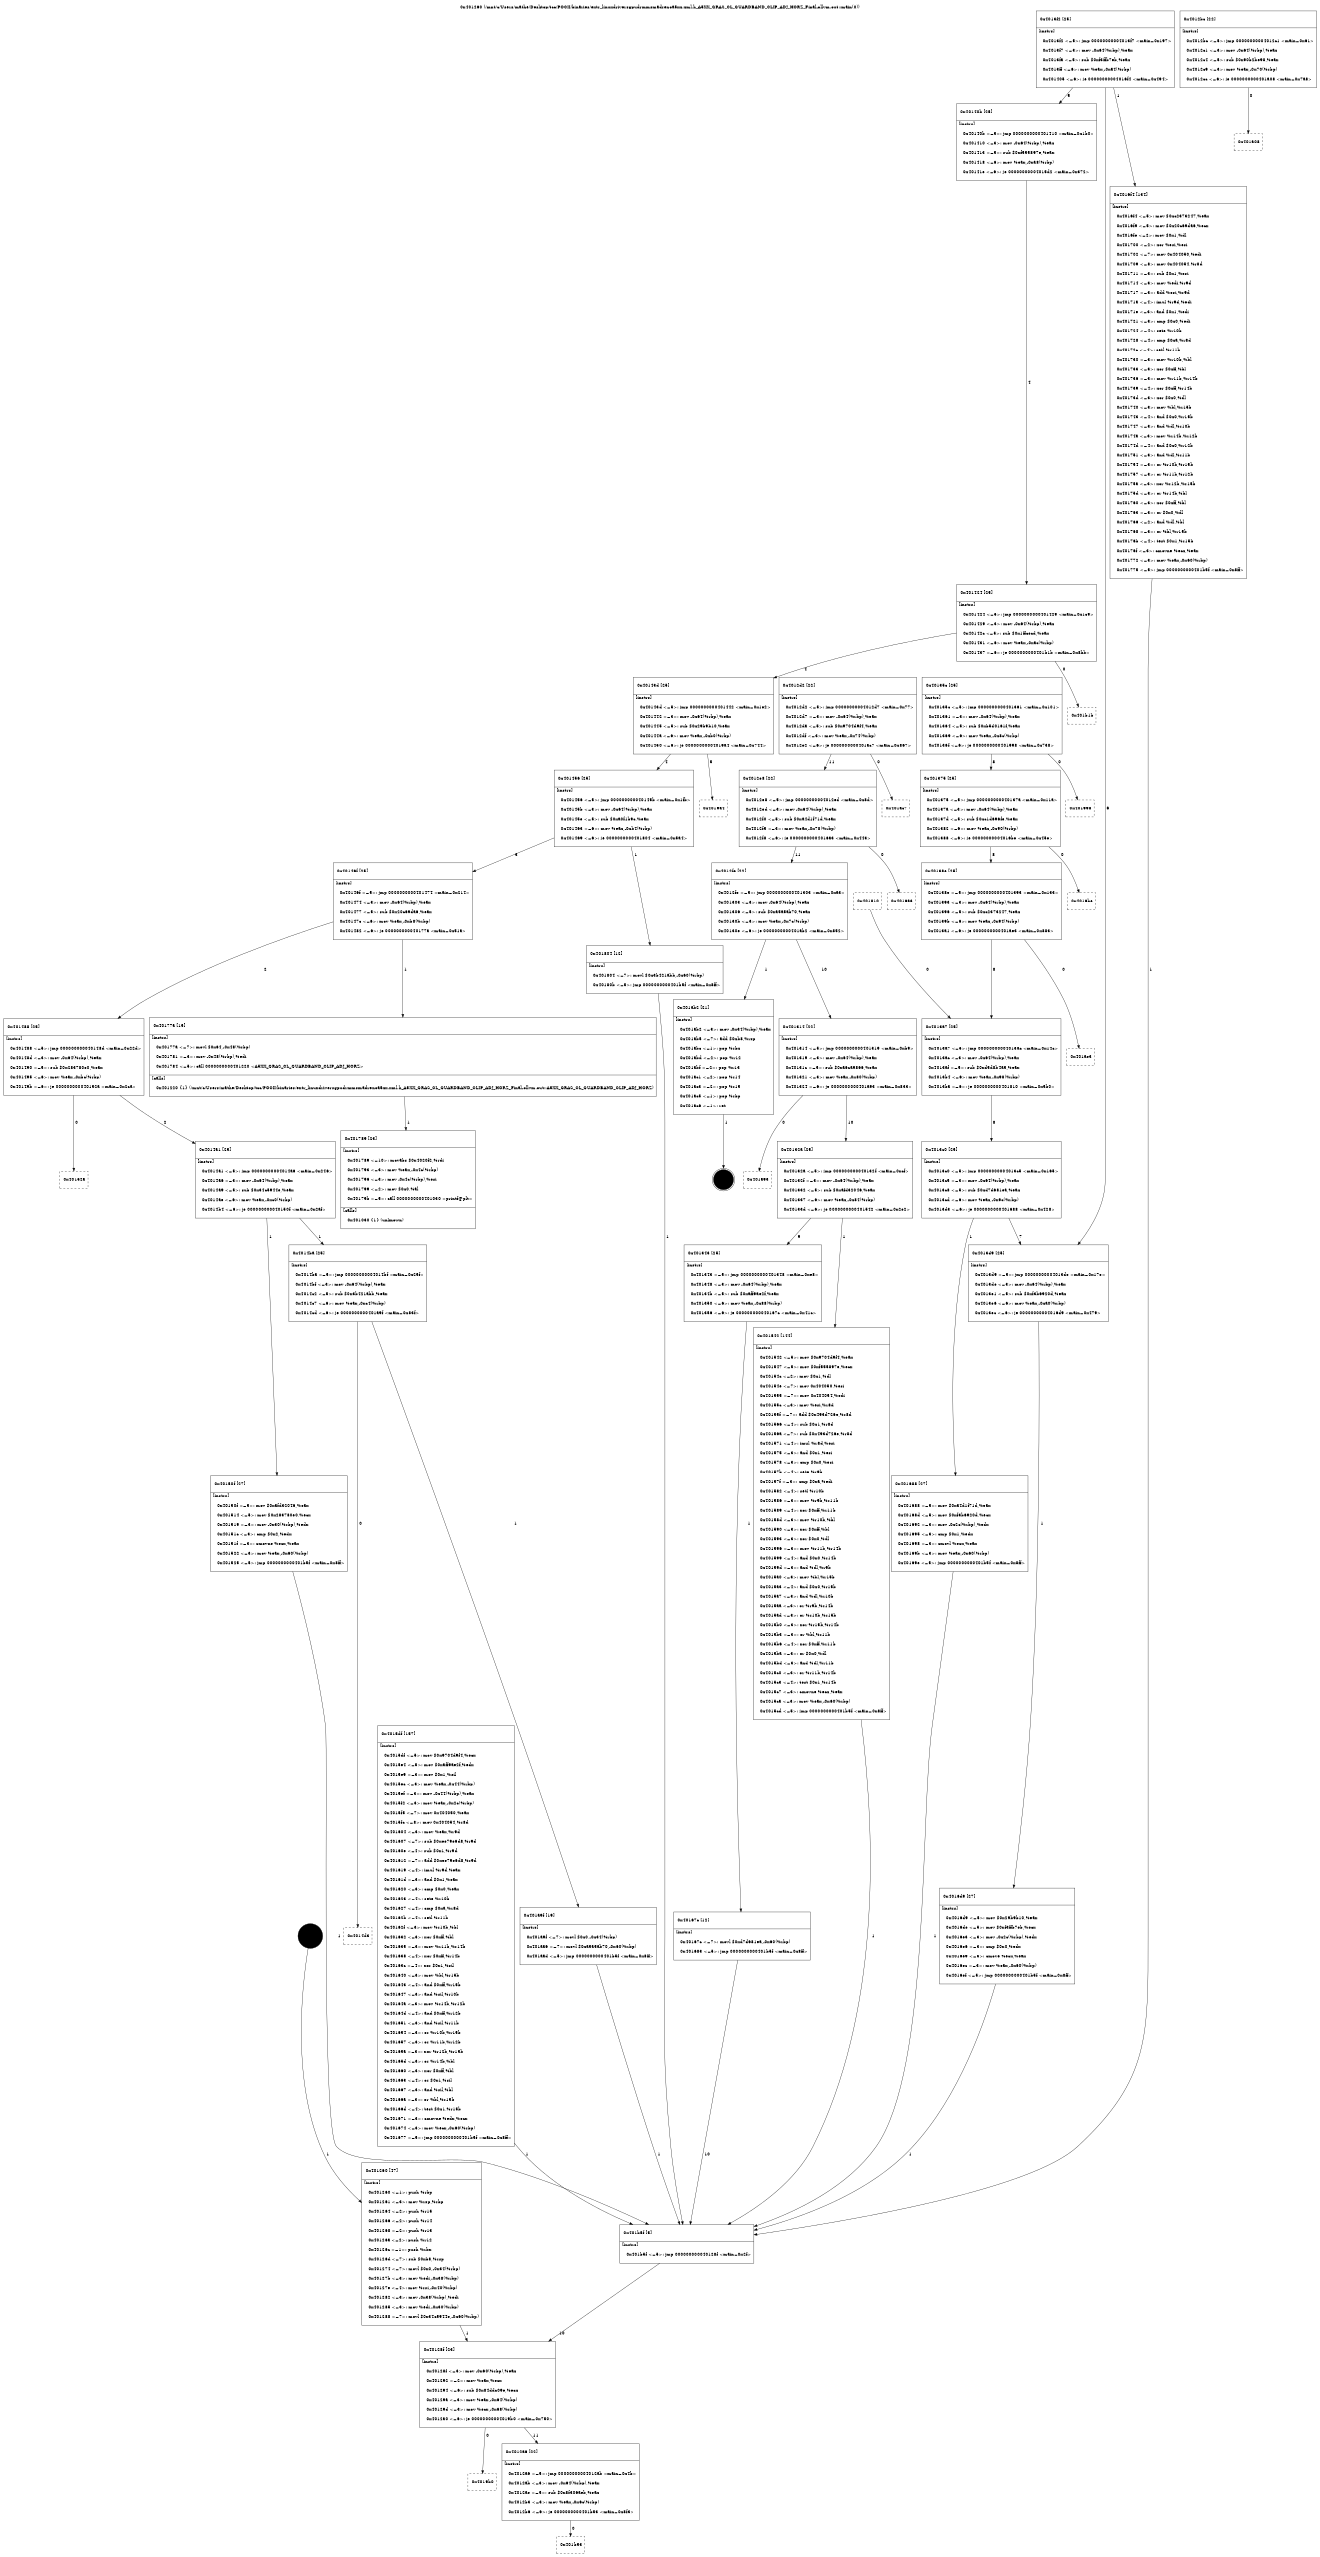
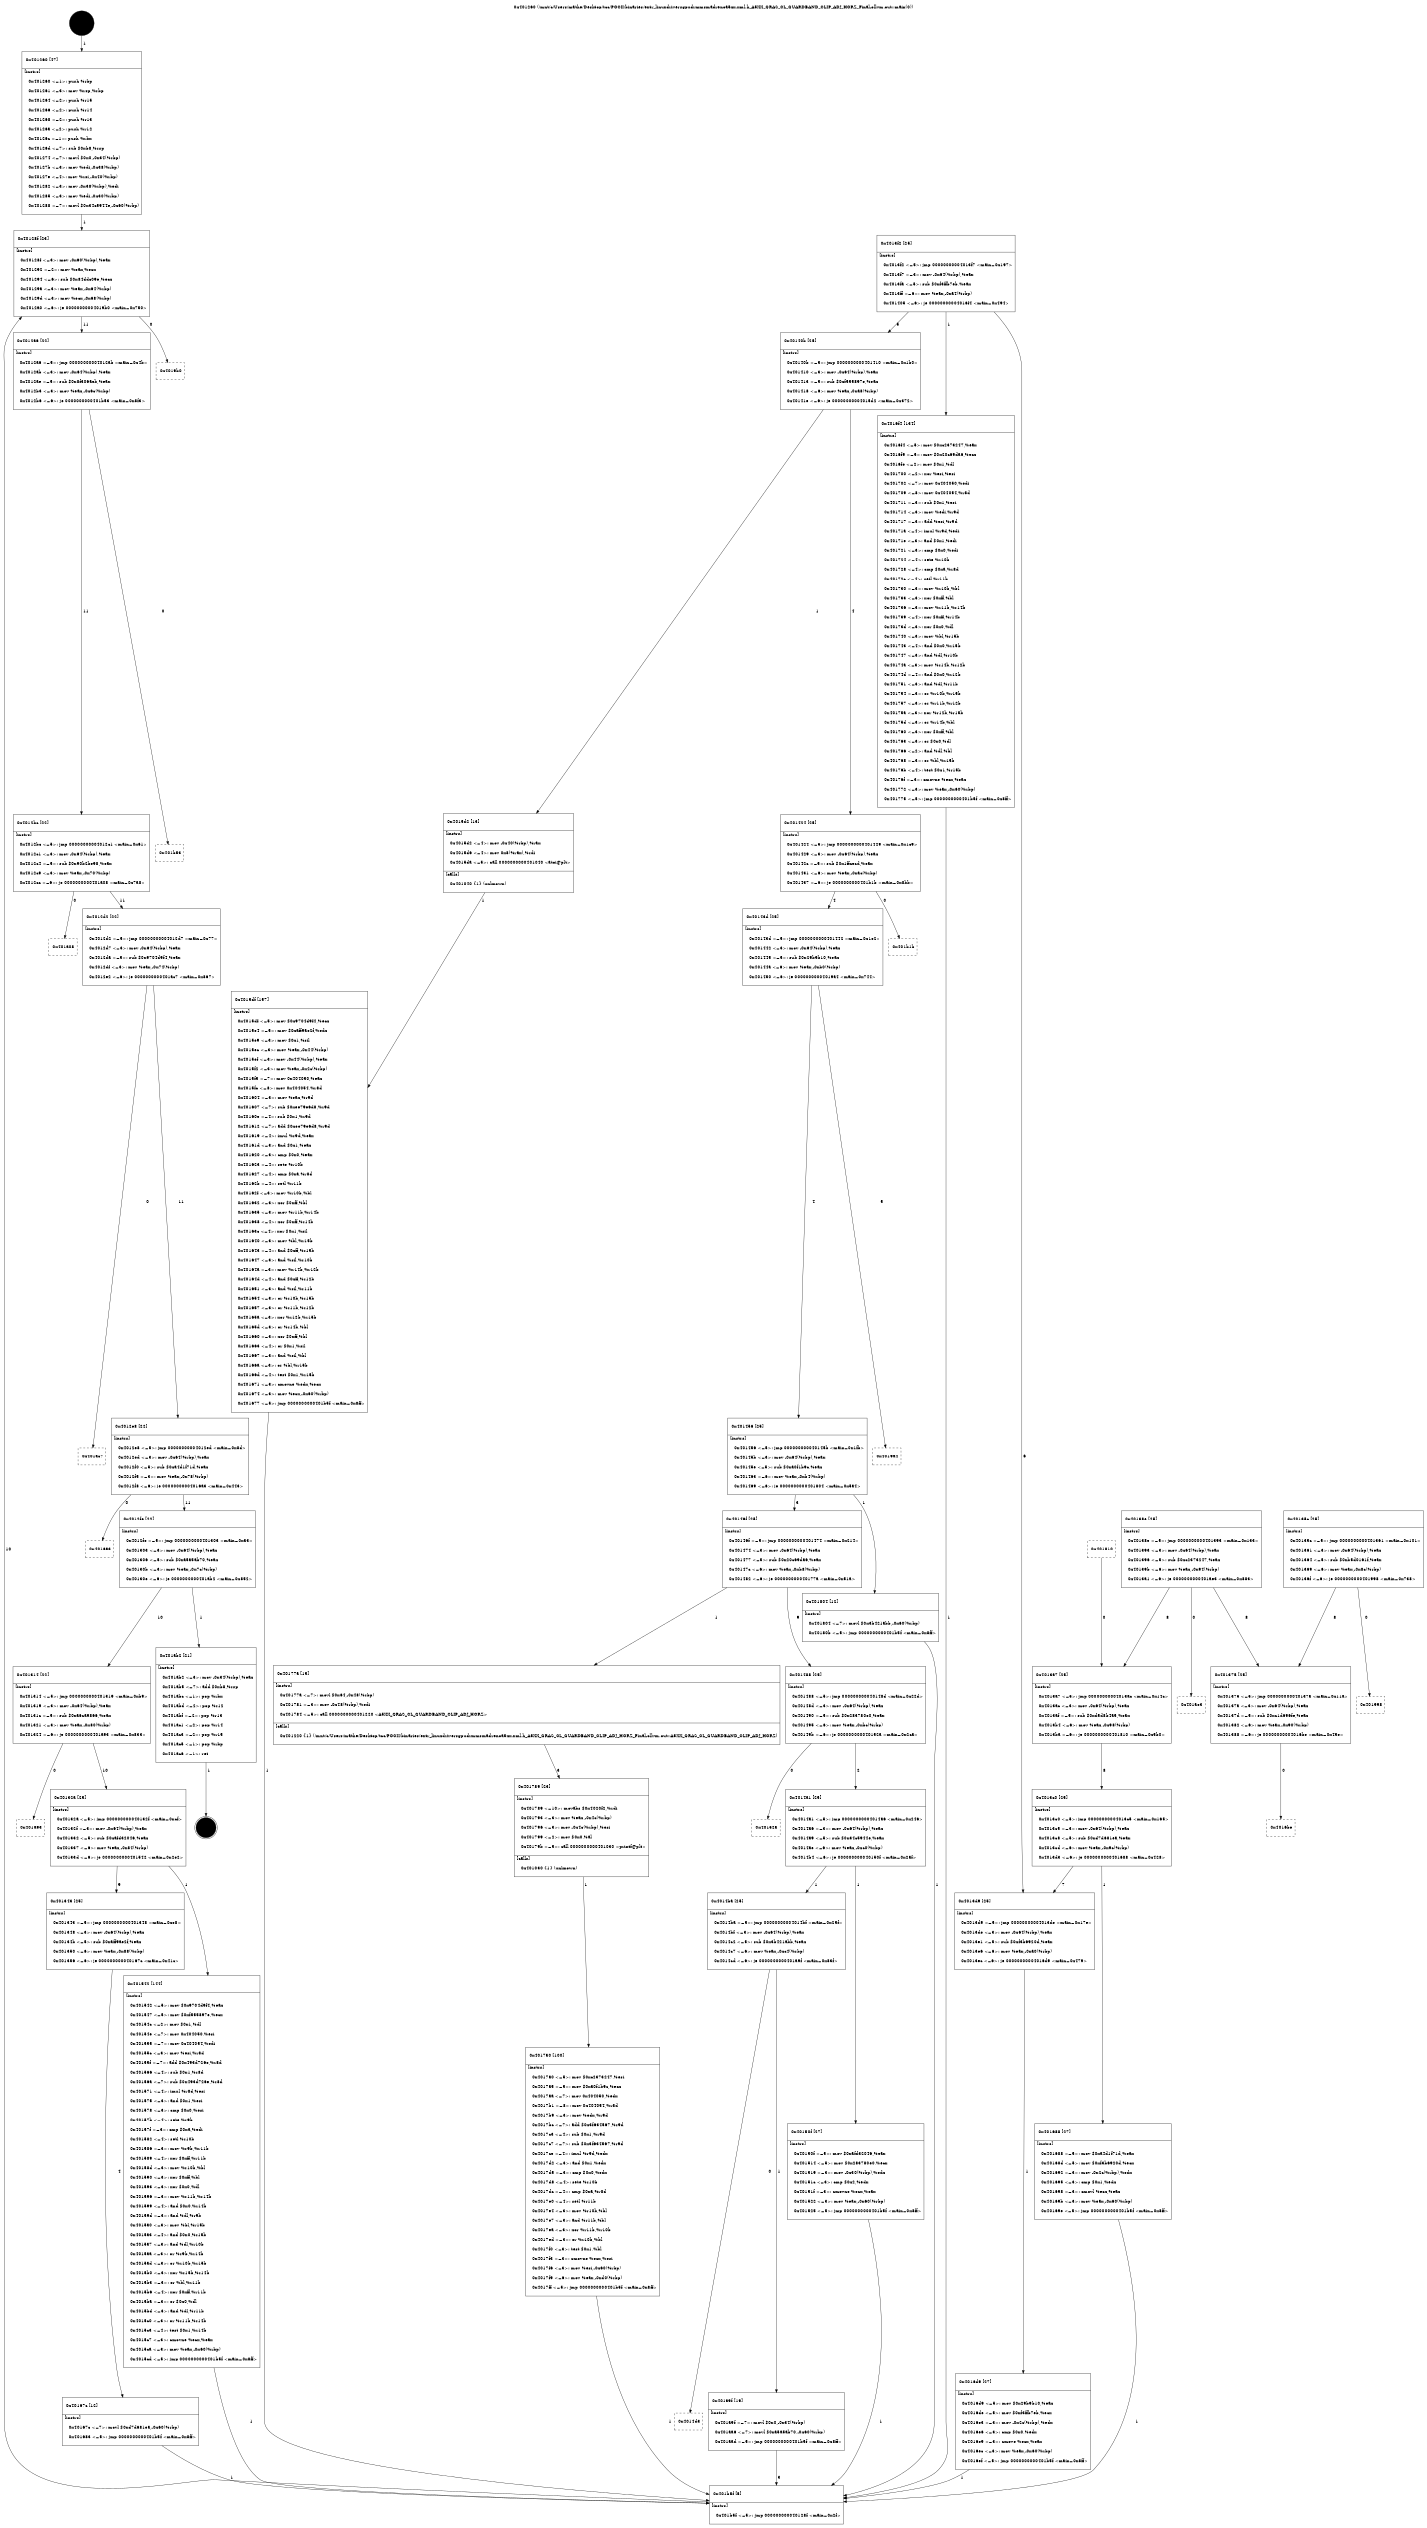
edge "0x4012a6 [22]" -> "0x4012bc [22]": added, label "11"
node "0x4015d2 [13]": added
edge "0x401375 [25]" -> "0x40138e [25]": reversed
edge "0x4012bc [22]" -> "0x4012d2 [22]": added, label "11"
edge "0x40146f [25]" -> "0x401488 [25]": label " 2" -> " 9"
edge "0x40177a [15]" -> "0x401789 [23]": label " 1" -> " 3"
edge "0x401343 [25]" -> "0x40167c [12]": label " 1" -> " 4"
edge "0x401a9f [19]" -> "0x401b5f [5]": label " 1" -> " 3"
edge "0x40167c [12]" -> "0x401b5f [5]": label " 10" -> " 1"
node "0x4017a0 [100]": added
